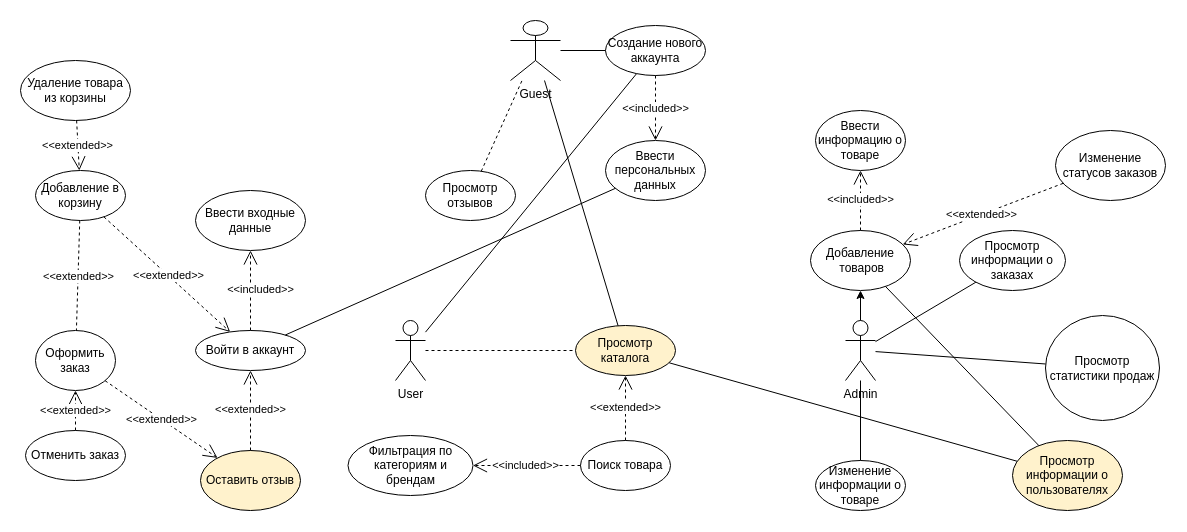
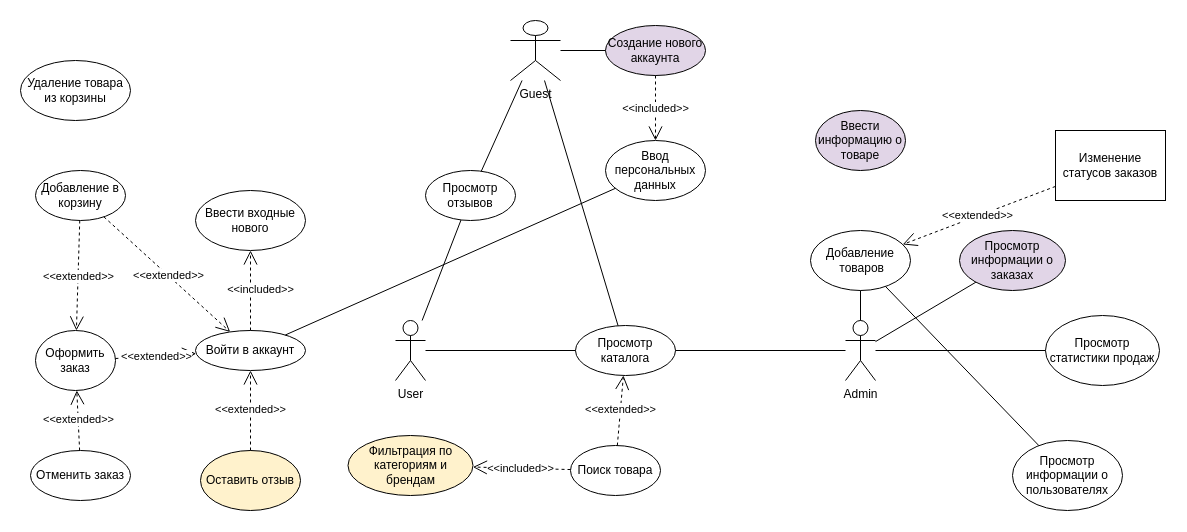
node "Создание нового аккаунта": fillcolor #ffffff -> #e1d5e7
edge "Guest" -- "Просмотр отзывов": style dashed -> solid
node "Ввести информацию о товаре": fillcolor #ffffff -> #e1d5e7
edge "Удаление товара из корзины" -> "Добавление в корзину": removed, label "<<extended>>"
node "Изменение статусов заказов": shape ellipse -> rectangle
node "Ввести персональных данных": label "Ввести персональных данных" -> "Ввод персональных данных"
edge "Добавление товаров" -> "Ввести информацию о товаре": removed, label "<<included>>"
edge "Создание нового аккаунта" -- "User": now "Просмотр отзывов" -- "User"
node "Ввести входные данные": label "Ввести входные данные" -> "Ввести входные нового"
node "Просмотр информации о заказах": fillcolor #ffffff -> #e1d5e7
edge "Admin" -> "Добавление товаров": arrowhead classic -> none
edge "Добавление в корзину" -- "Оформить заказ": arrowhead none -> open
edge "User" -- "Просмотр каталога": style dashed -> solid
node "Просмотр каталога": fillcolor #fff2cc -> #ffffff
node "Просмотр статистики продаж": size 114x105 -> 114x70
edge "Просмотр каталога" -- "Просмотр информации о пользователях": now "Просмотр каталога" -- "Admin"
edge "Оформить заказ" -> "Оставить отзыв": now "Оформить заказ" -> "Войти в аккаунт"
edge "Admin" -- "Изменение информации о товаре": removed
node "Отменить заказ": moved (76, 456) -> (81, 476)
node "Фильтрация по категориям и брендам": fillcolor #ffffff -> #fff2cc
node "Поиск товара": moved (626, 466) -> (616, 471)
node "Просмотр информации о пользователях": fillcolor #fff2cc -> #ffffff
node "Изменение информации о товаре": removed
